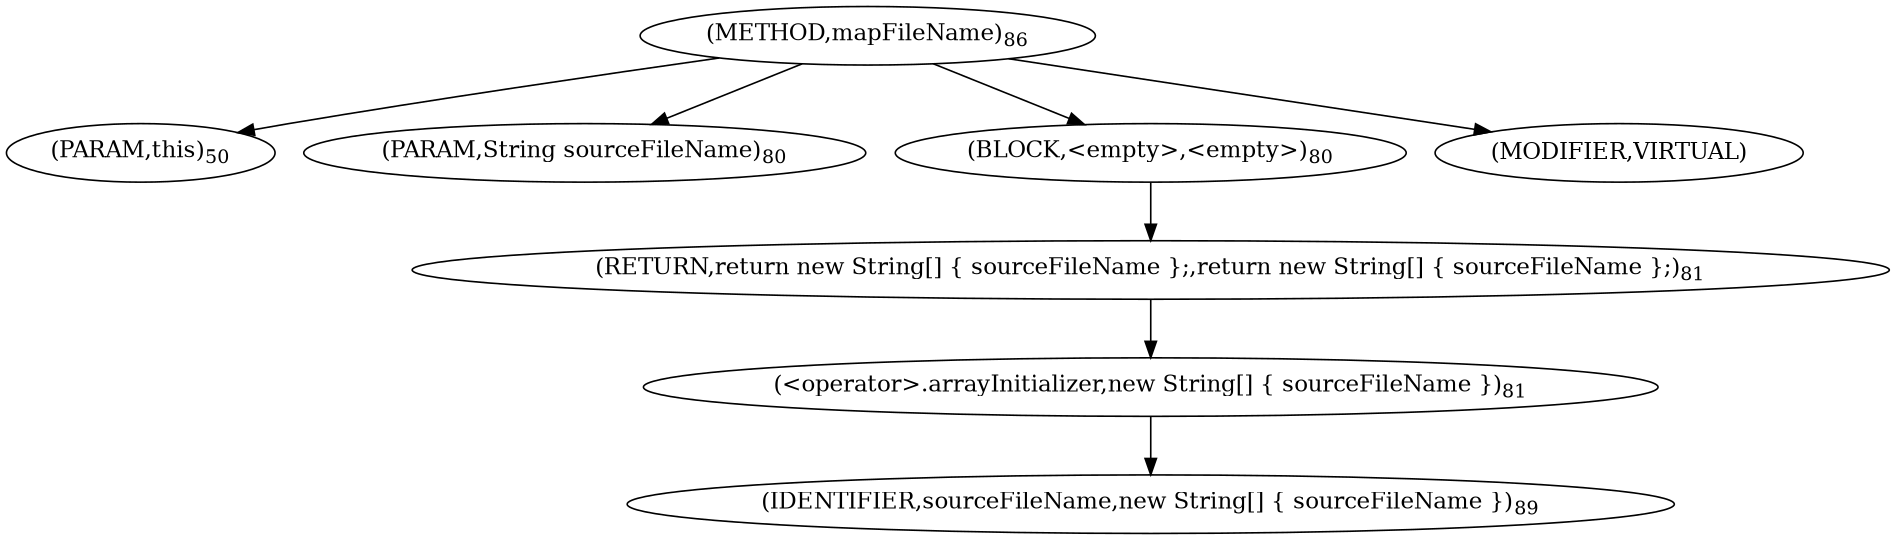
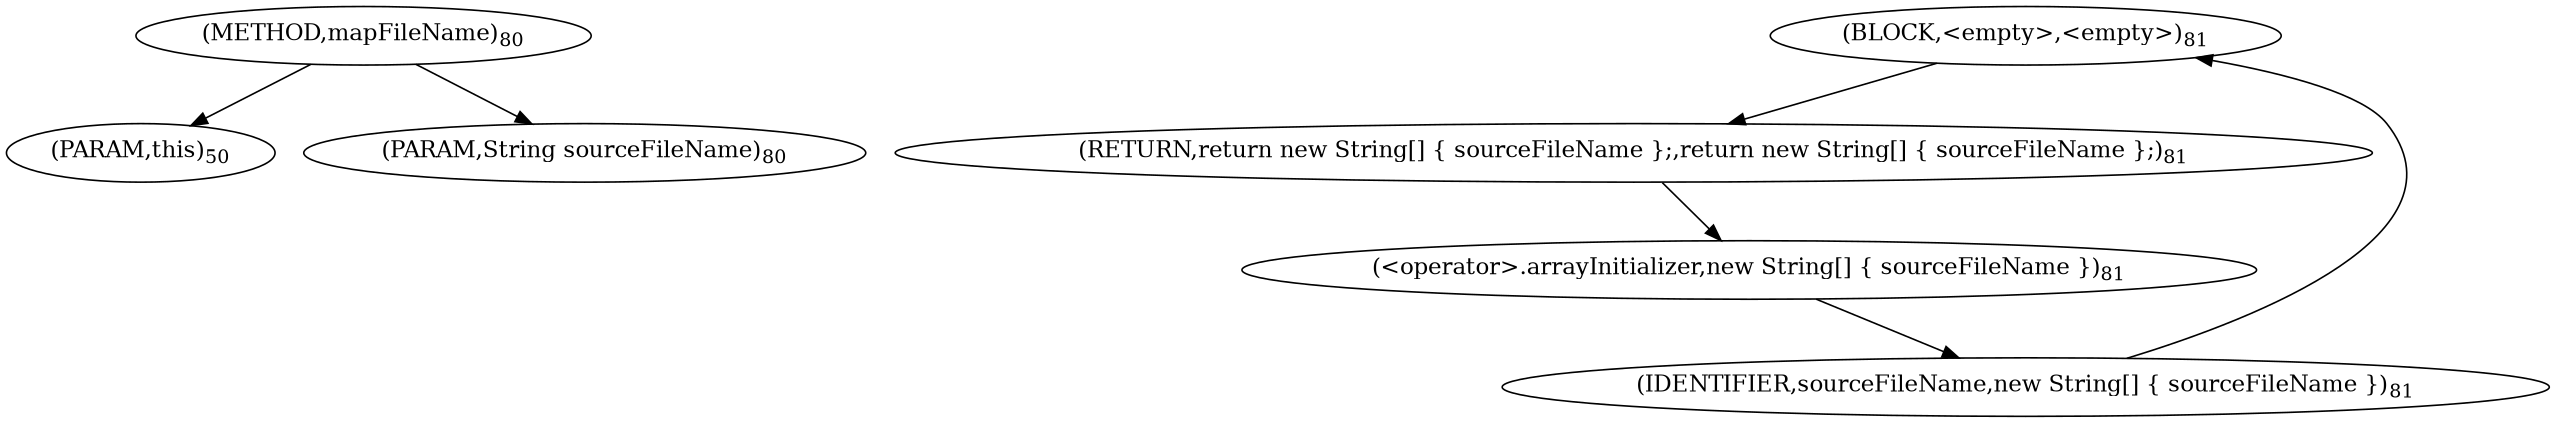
node "(METHOD,mapFileName)": text "86" -> "80"
edge "(METHOD,mapFileName)" -> "(BLOCK,<empty>,<empty>)": now "(IDENTIFIER,sourceFileName,new String[] { sourceFileName })" -> "(BLOCK,<empty>,<empty>)"
node "(BLOCK,<empty>,<empty>)": text "80" -> "81"
node "(MODIFIER,VIRTUAL)": removed
node "(IDENTIFIER,sourceFileName,new String[] { sourceFileName })": text "89" -> "81"
